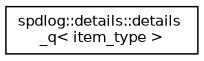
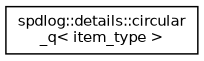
node "spdlog::details::details _q< item_type >": label "spdlog::details::details _q< item_type >" -> "spdlog::details::circular _q< item_type >"
